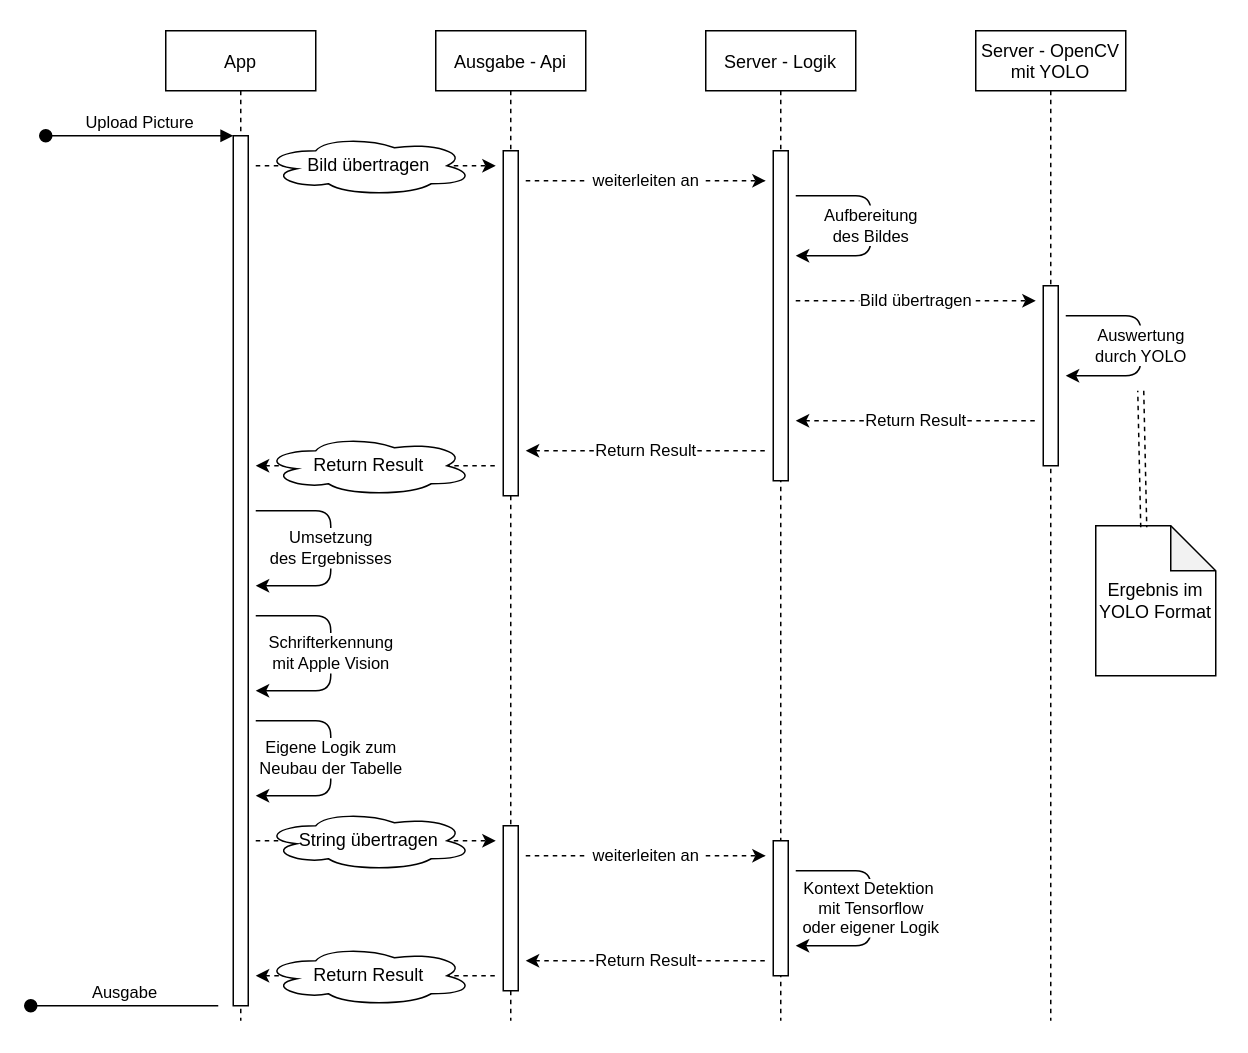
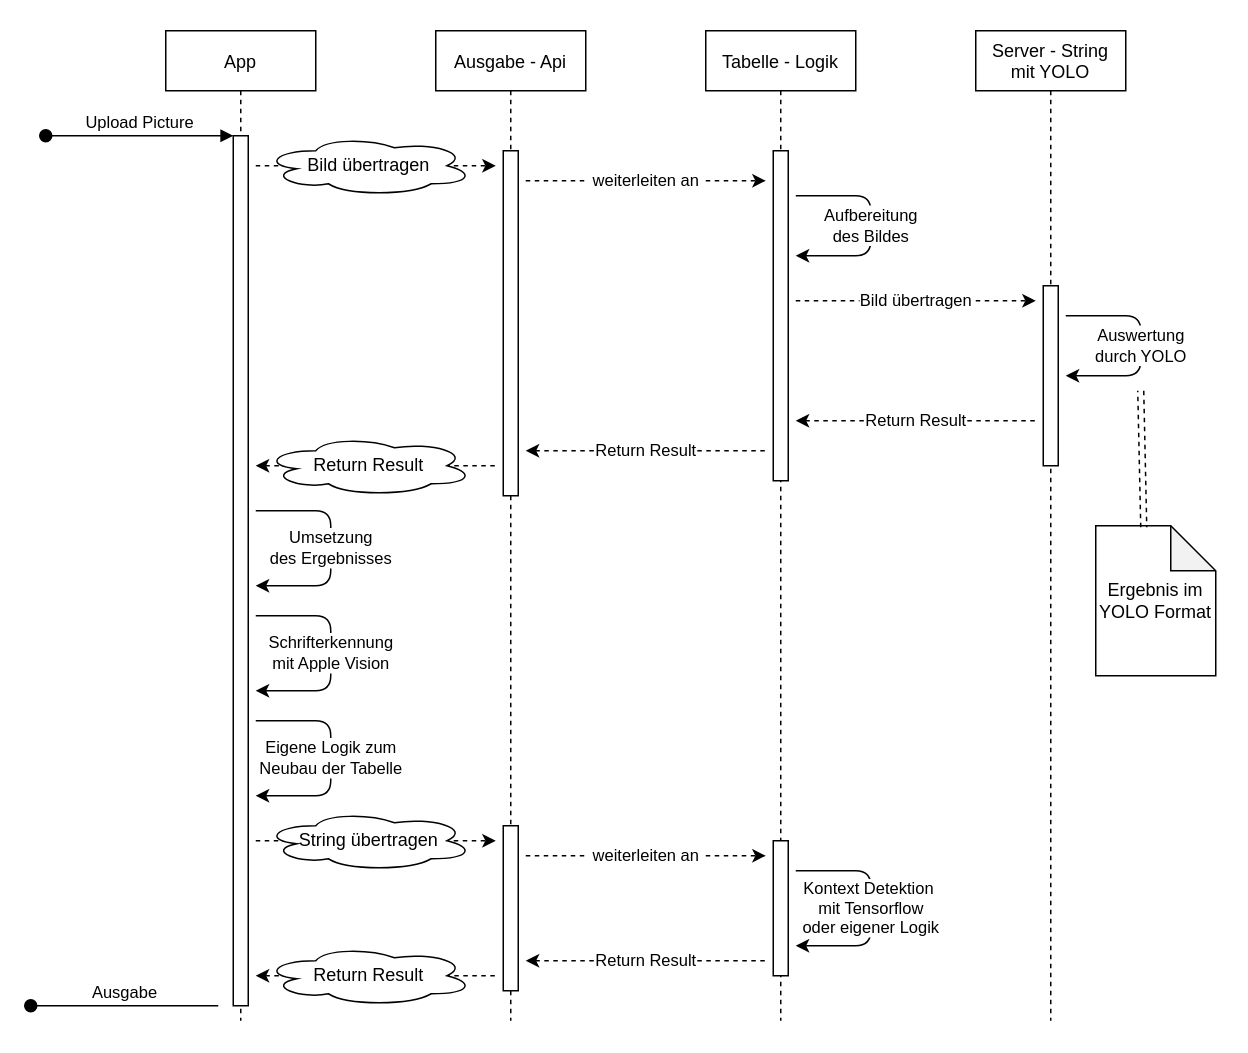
node "Server - OpenCV mit YOLO": label "Server - OpenCV mit YOLO" -> "Server - String mit YOLO"
node "Server - Logik": label "Server - Logik" -> "Tabelle - Logik"
